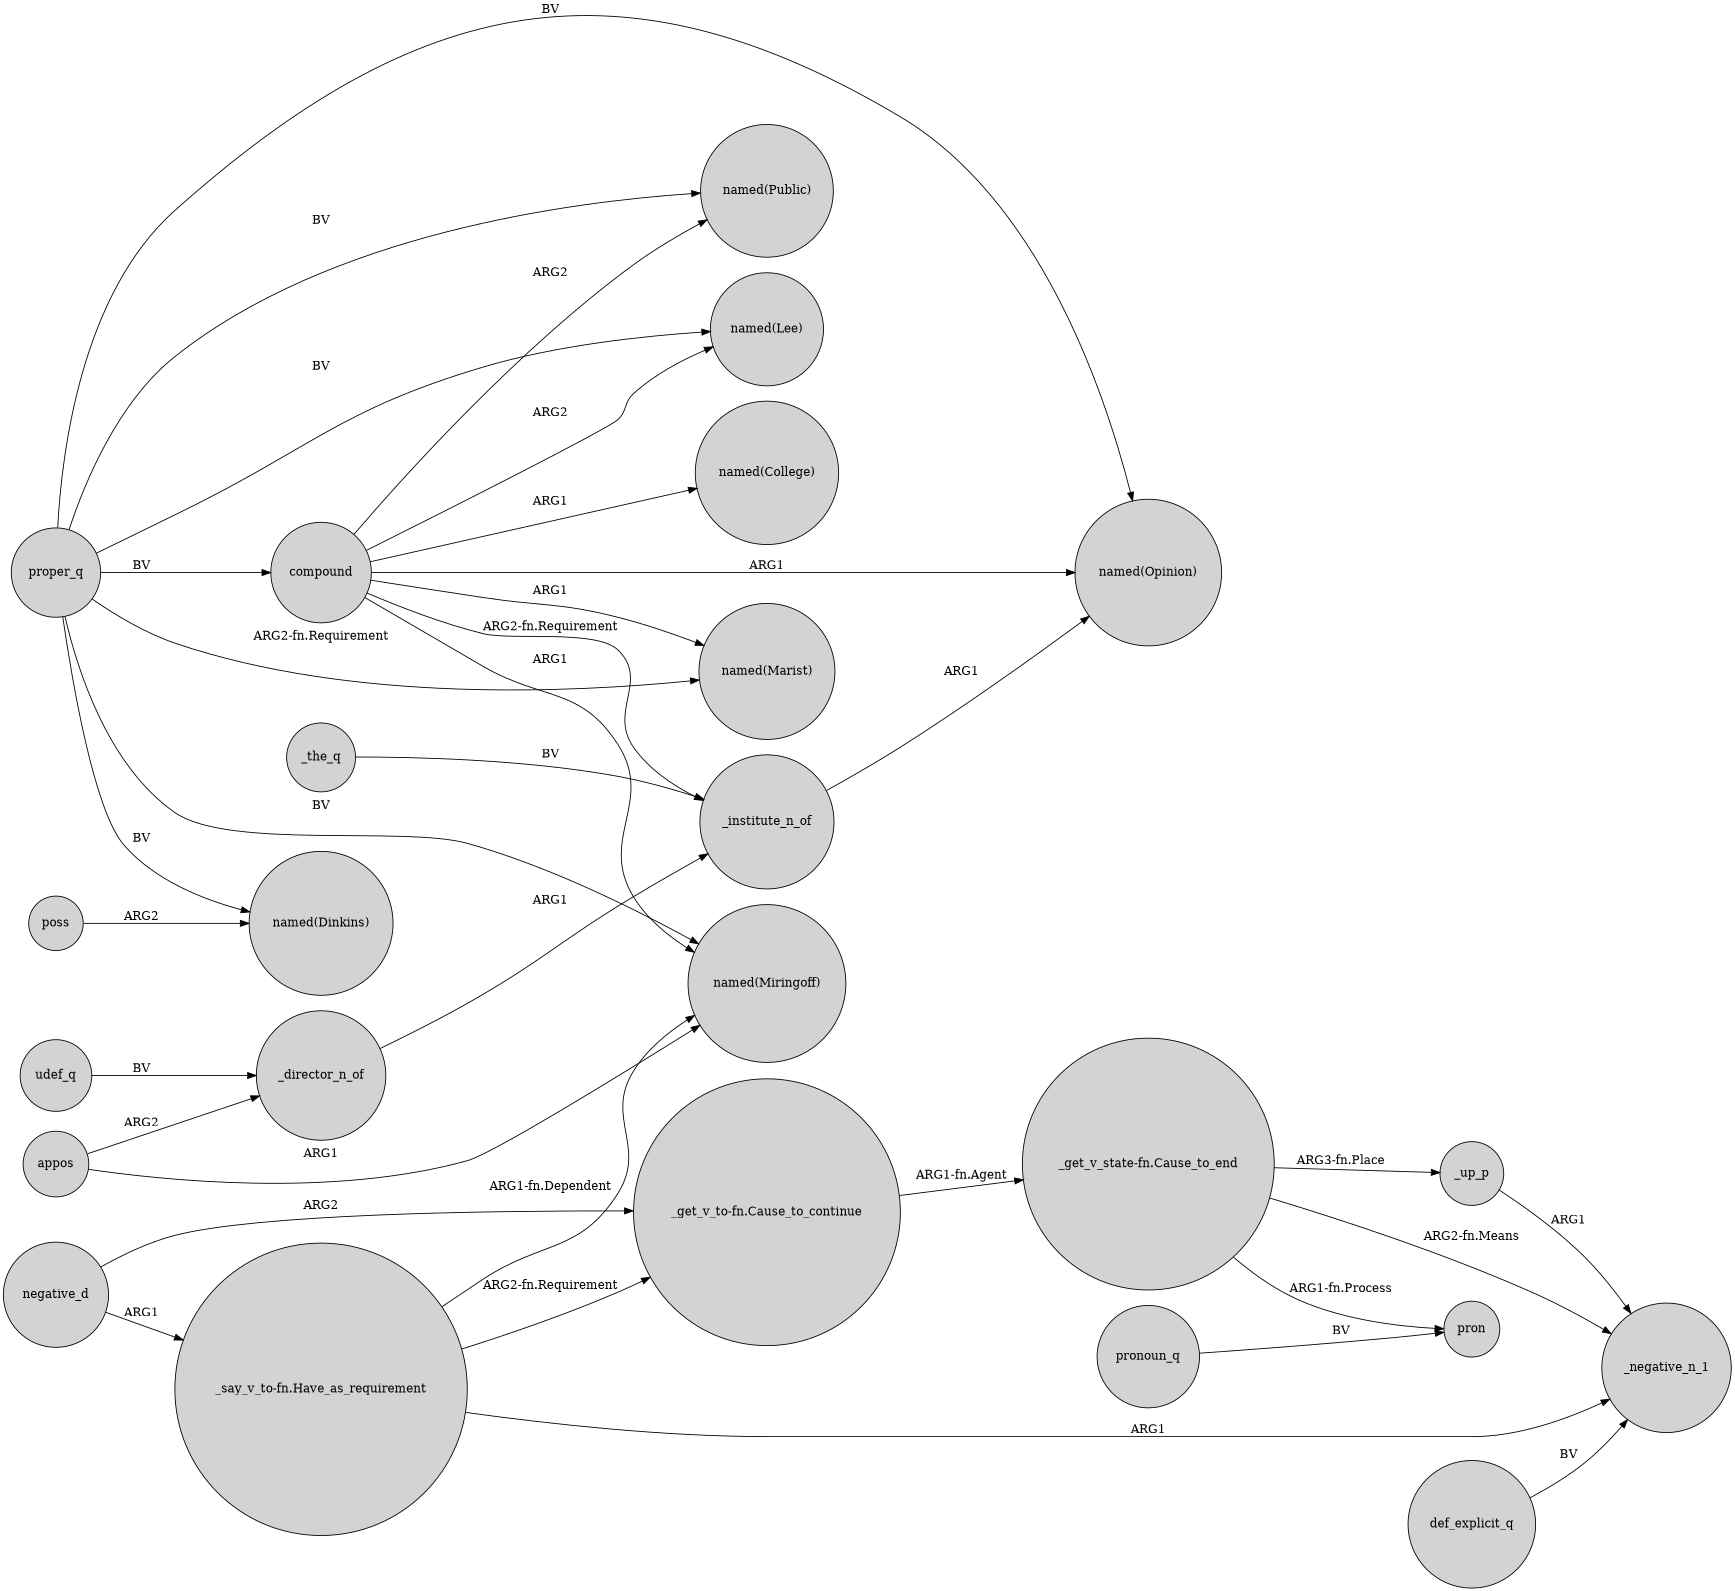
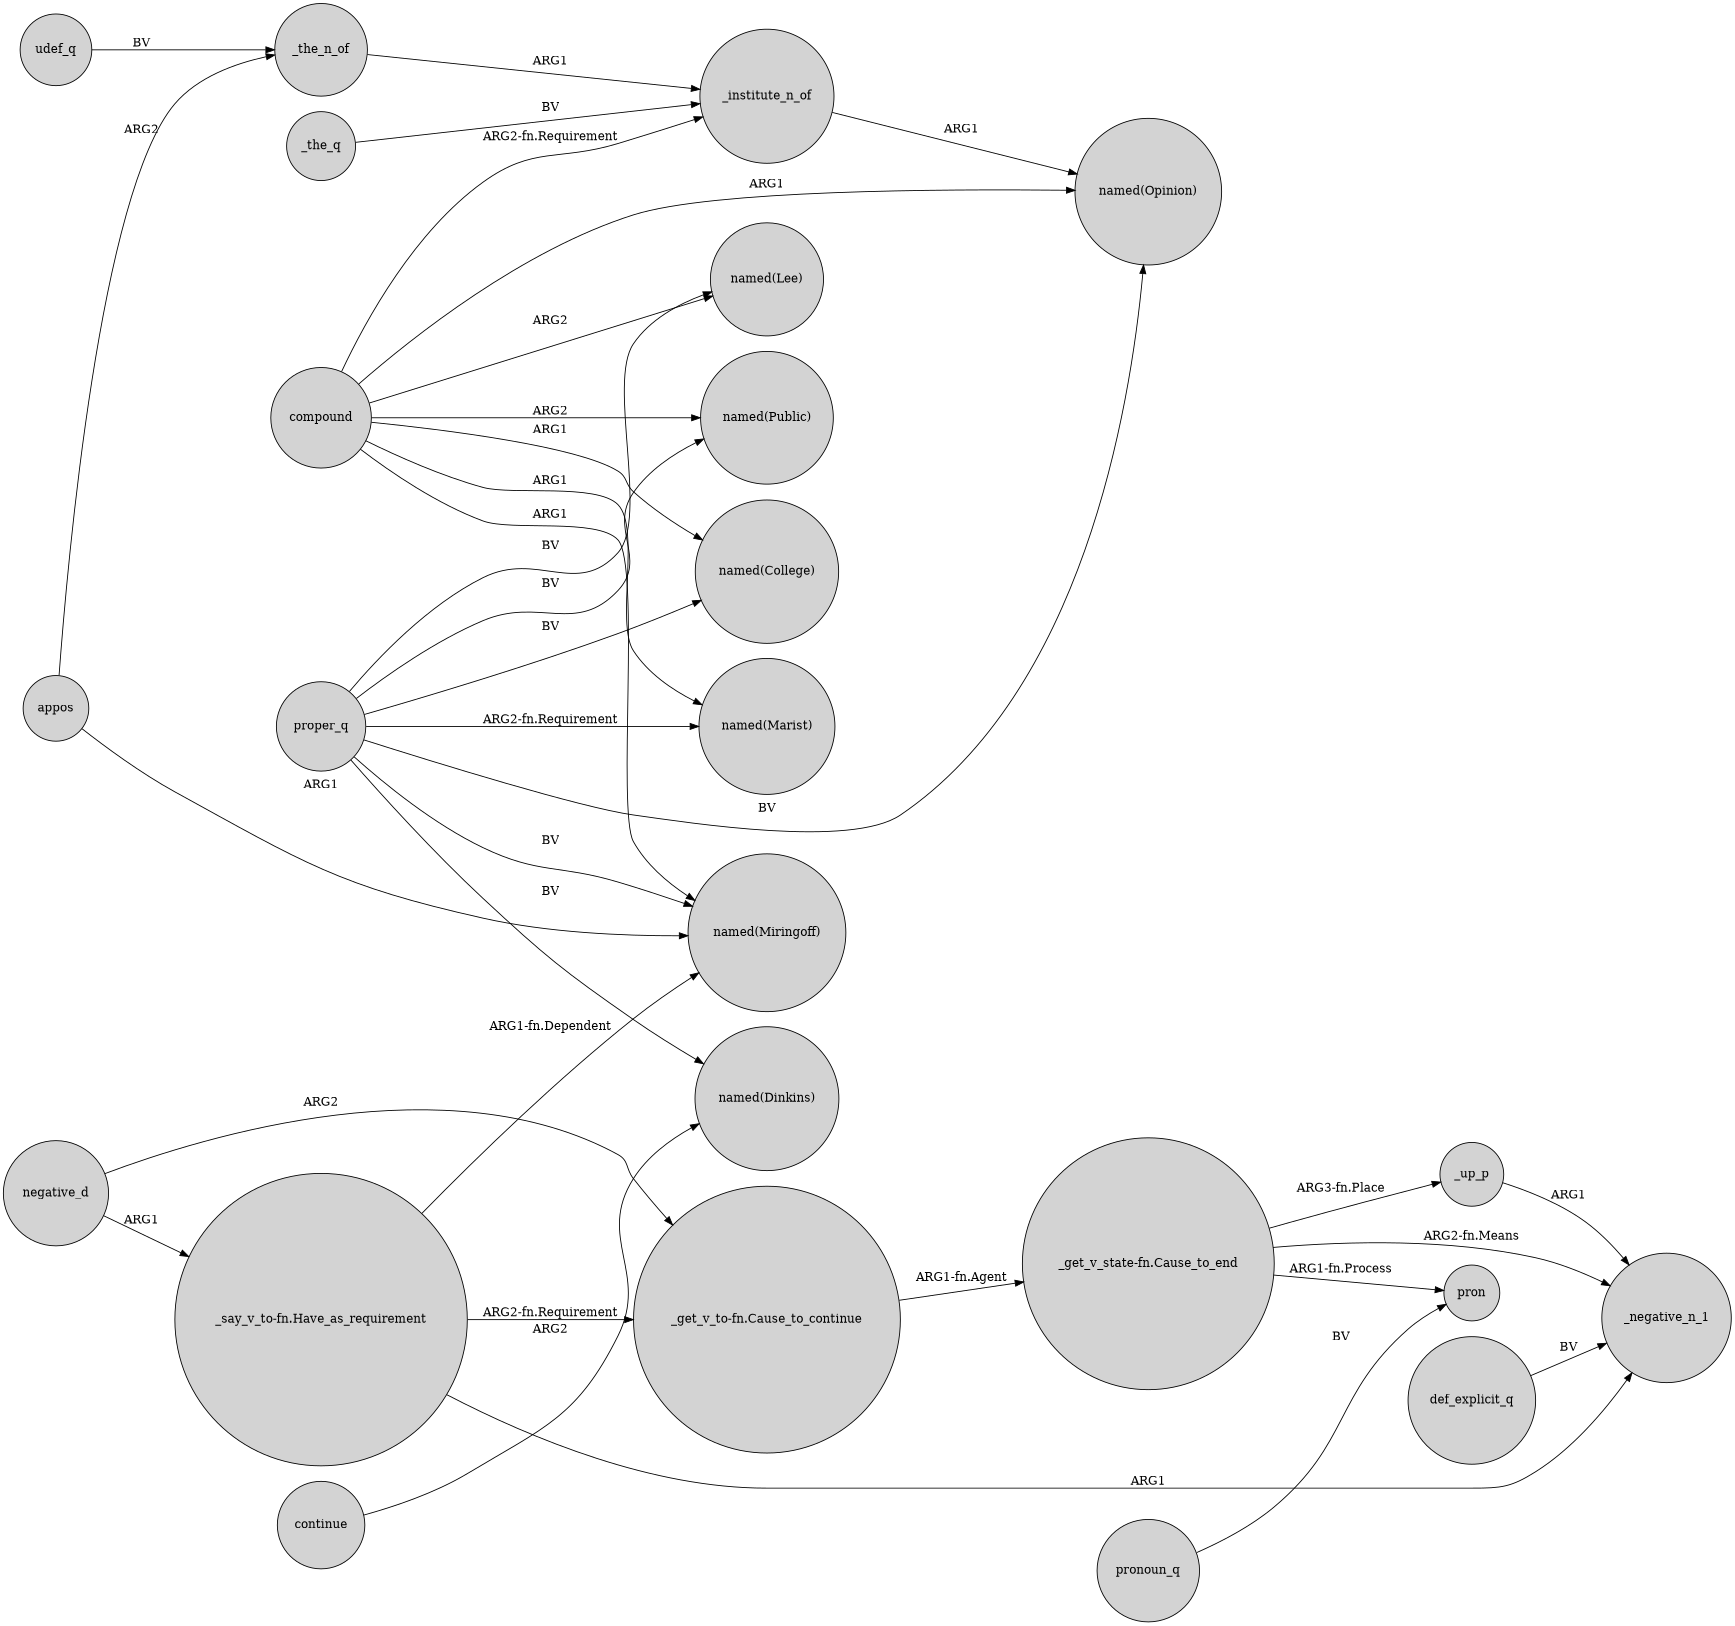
edge "proper_q" -> "compound": now "proper_q" -> "named(College)"
node "poss": label "poss" -> "continue"
node "_director_n_of": label "_director_n_of" -> "_the_n_of"
